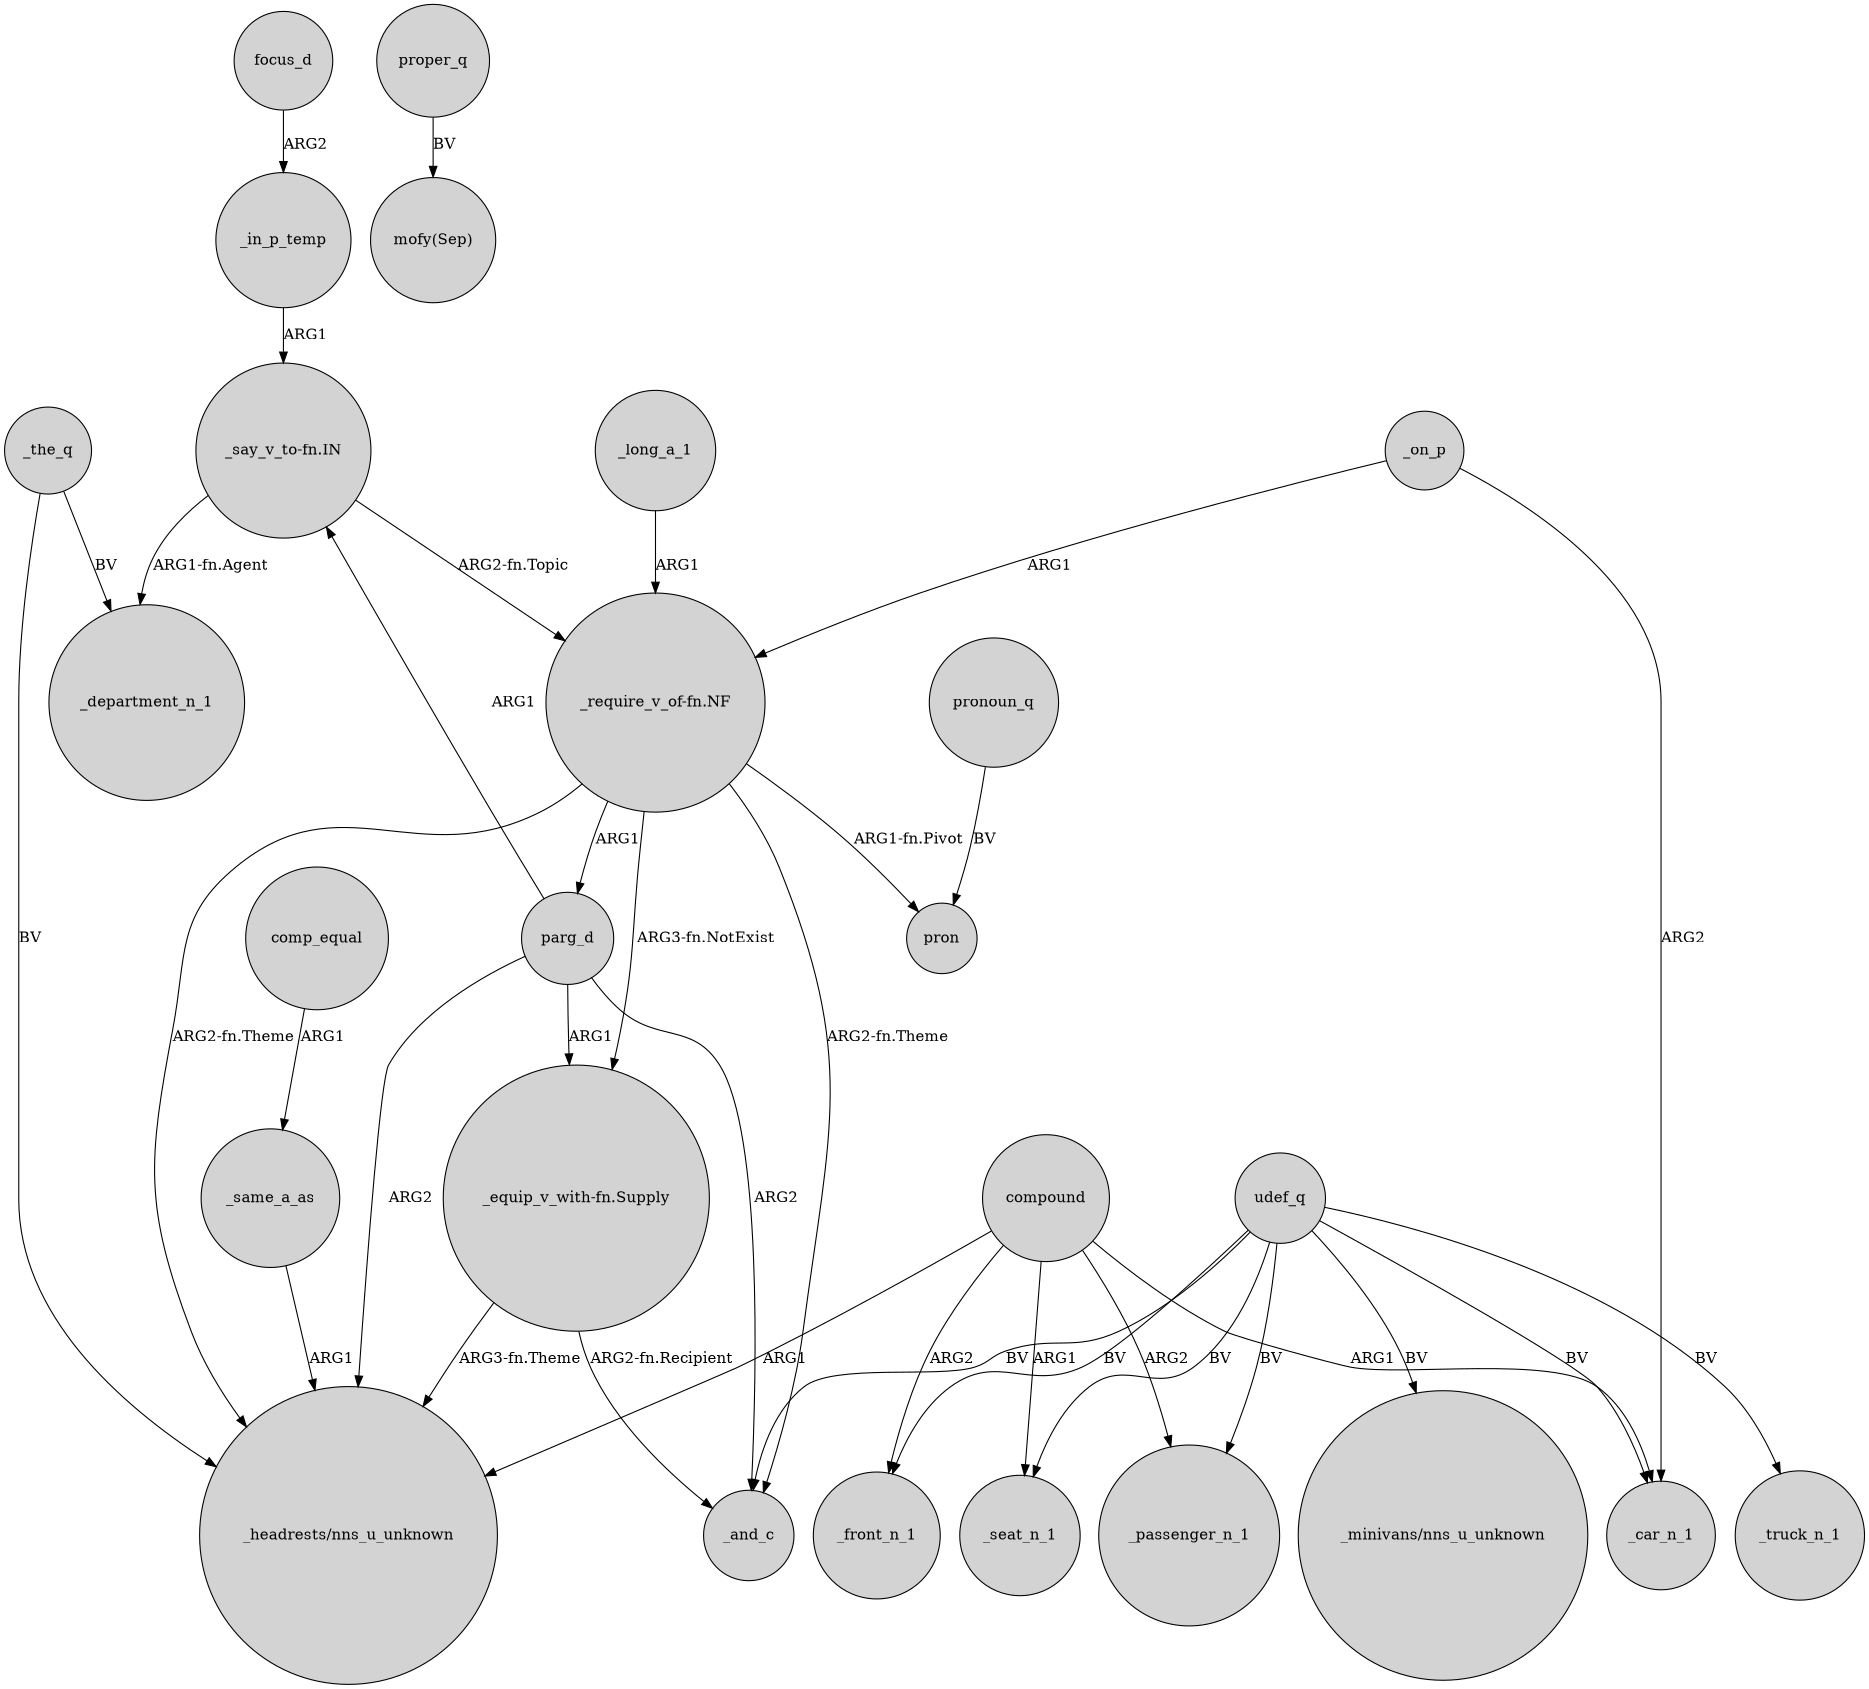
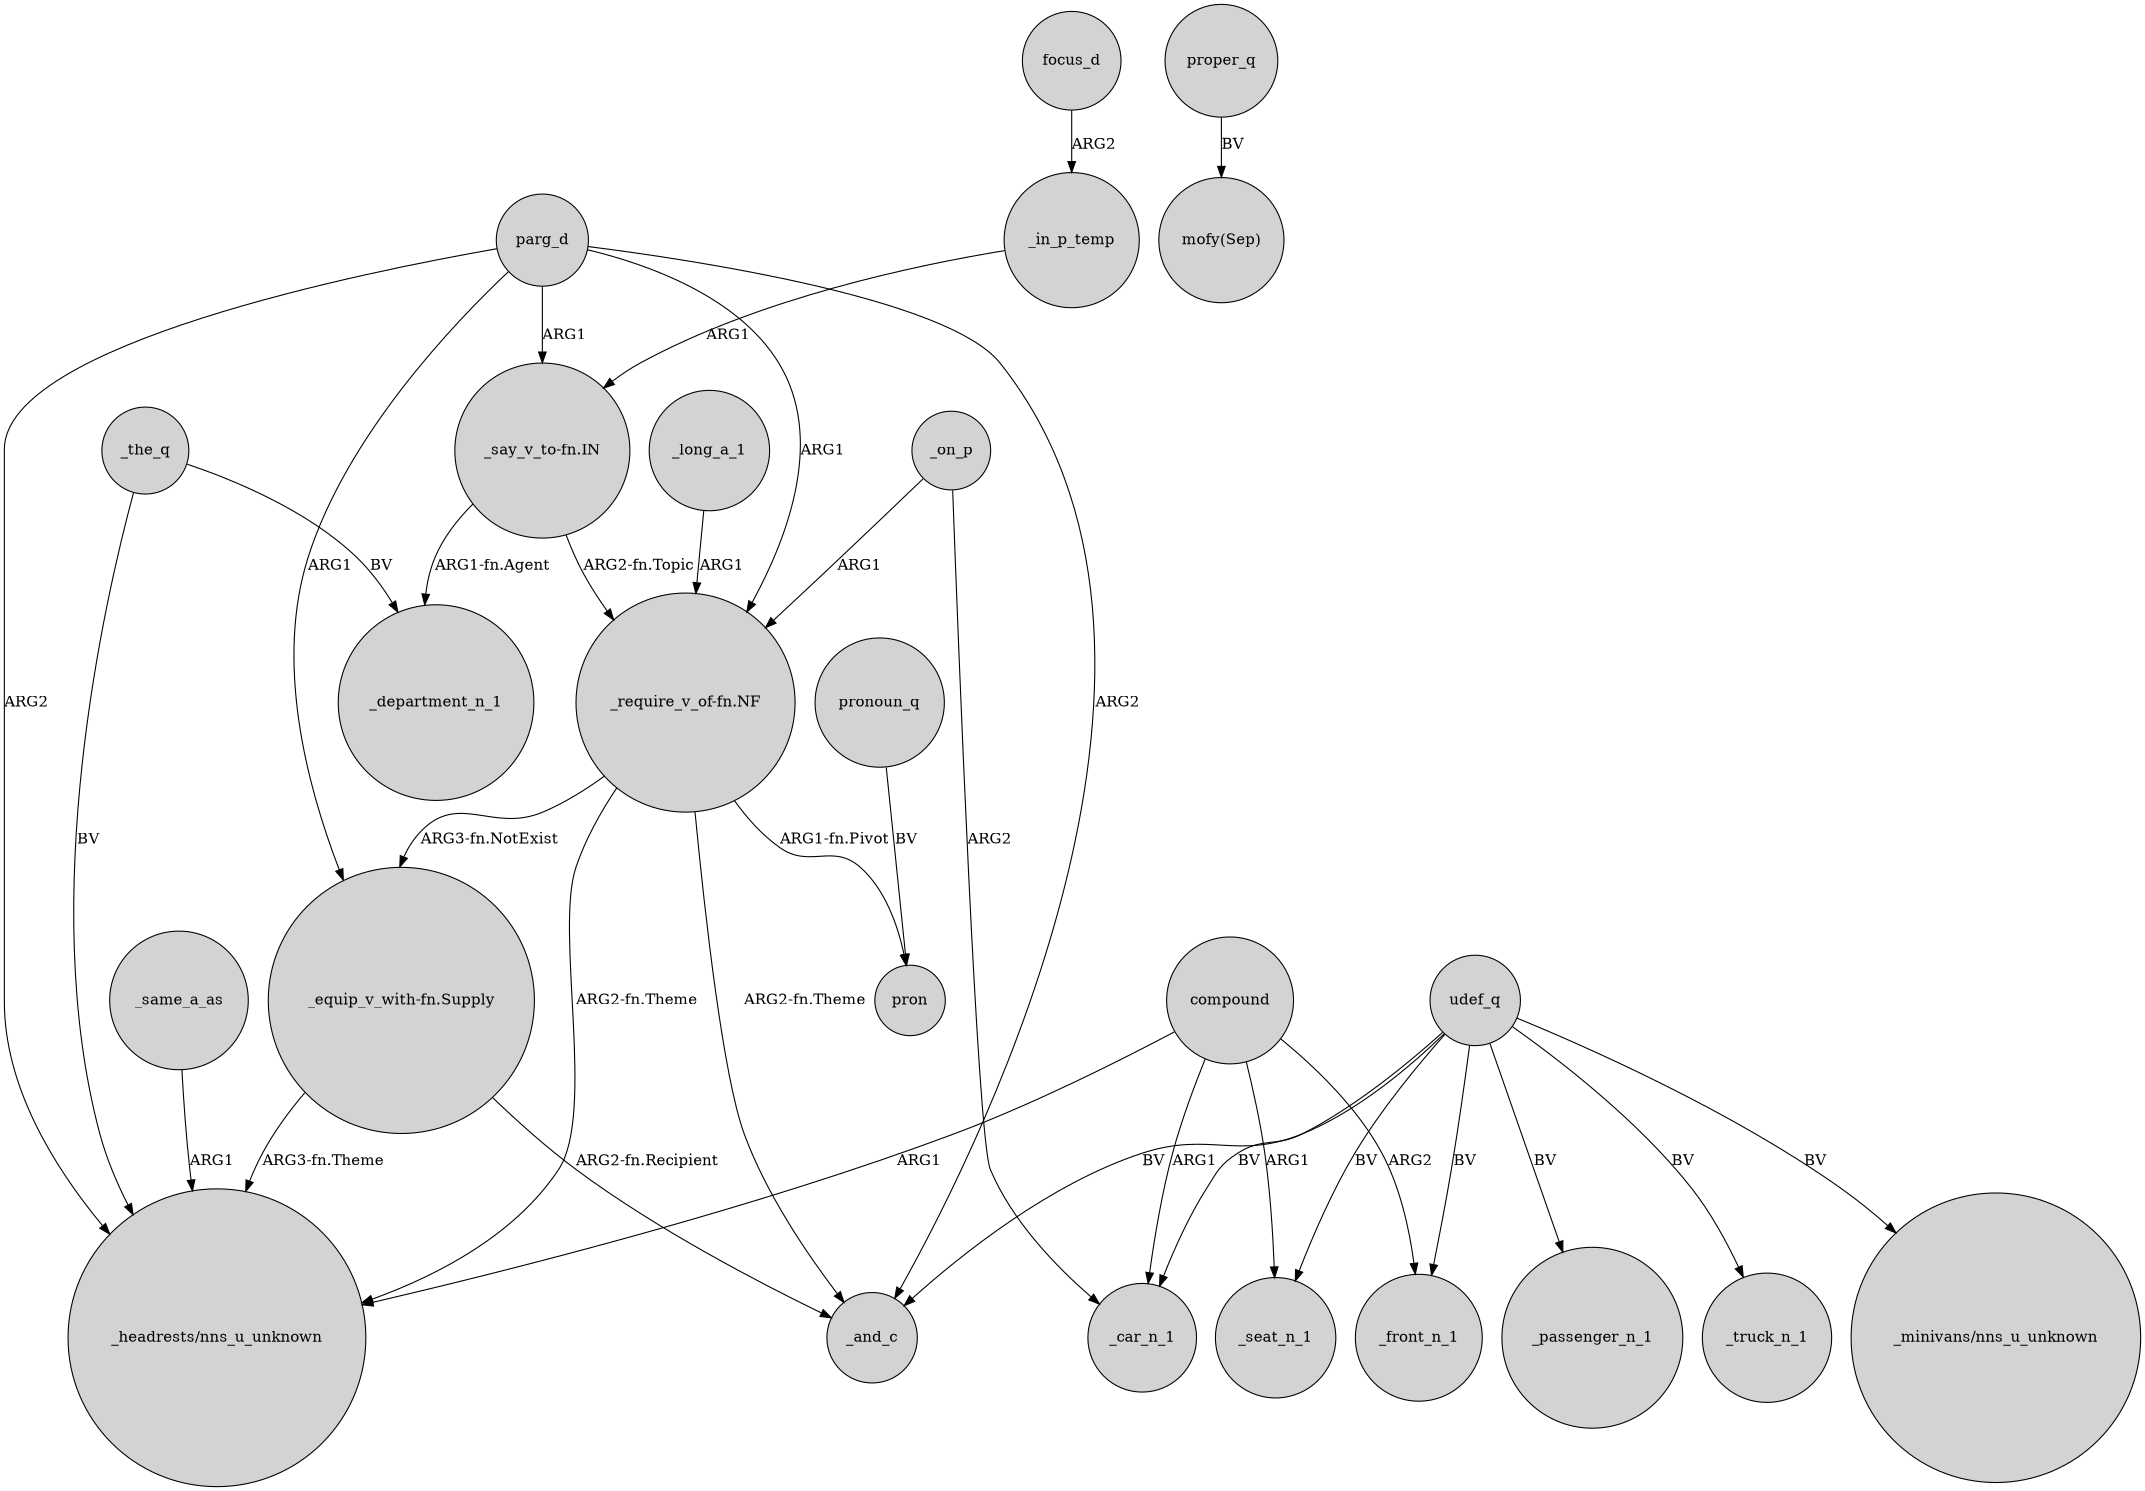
edge "_require_v_of-fn.NF" -> "parg_d": reversed
node "comp_equal": removed
edge "compound" -> "_passenger_n_1": removed, label "ARG2"
